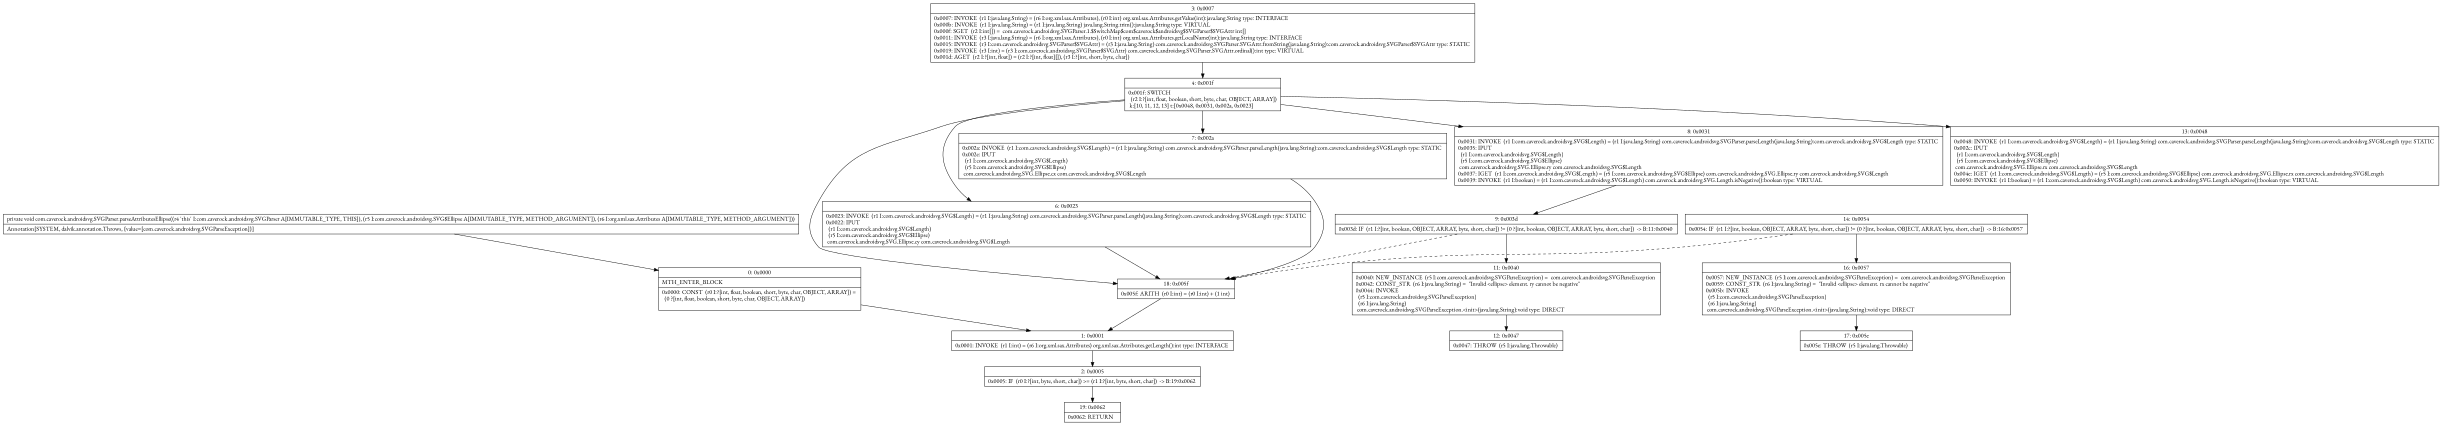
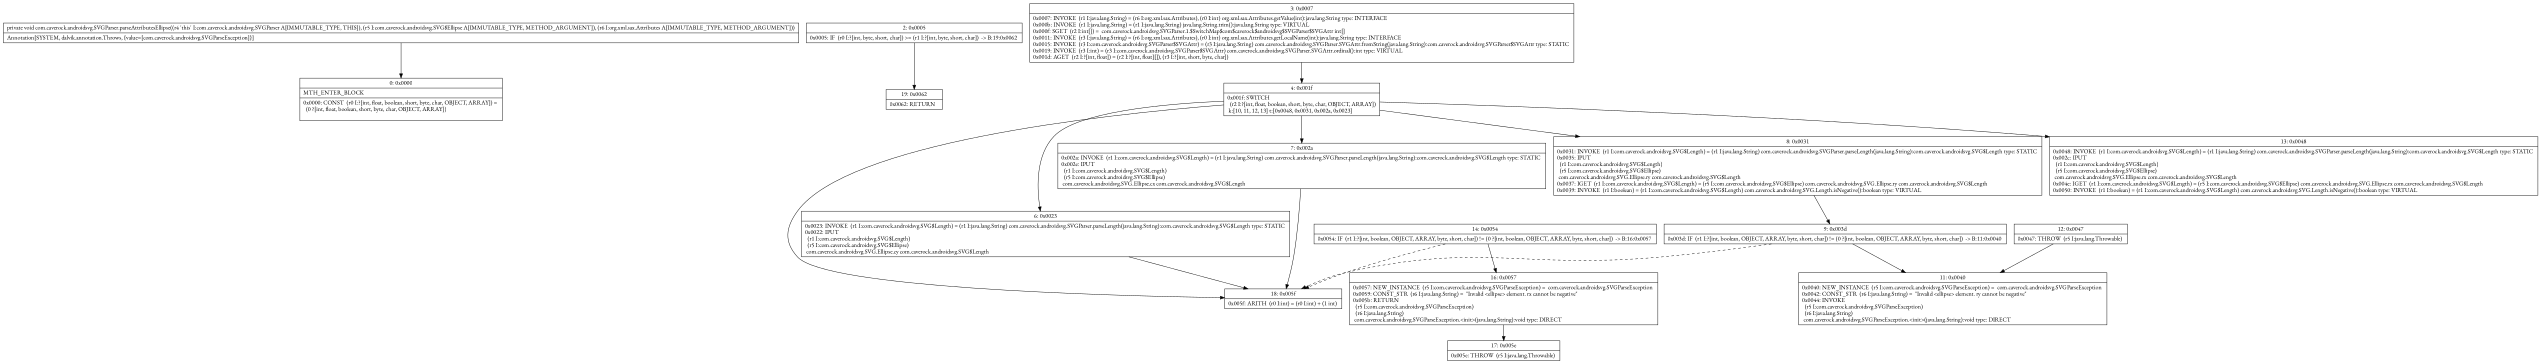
node "16: 0x0057": text "0x005b: INVOKE" -> "0x005b: RETURN"
edge "11: 0x0040" -> "12: 0x0047": reversed
node "1: 0x0001": removed
